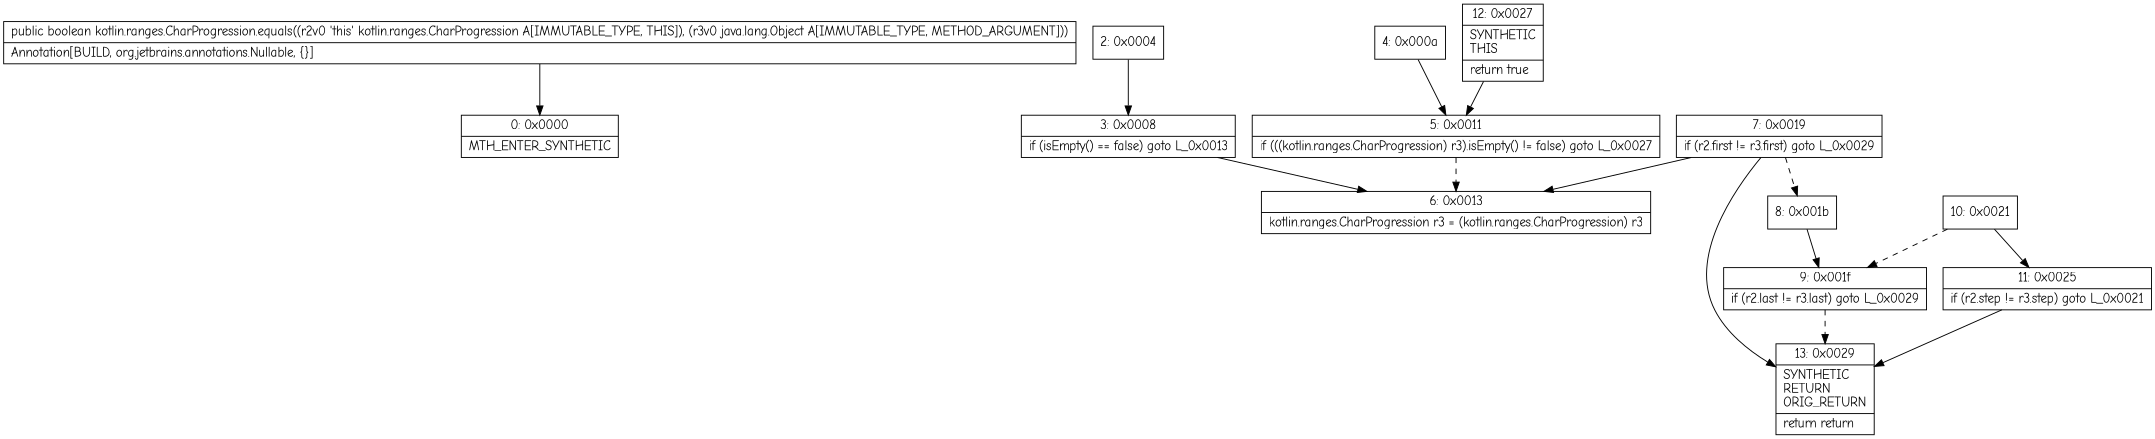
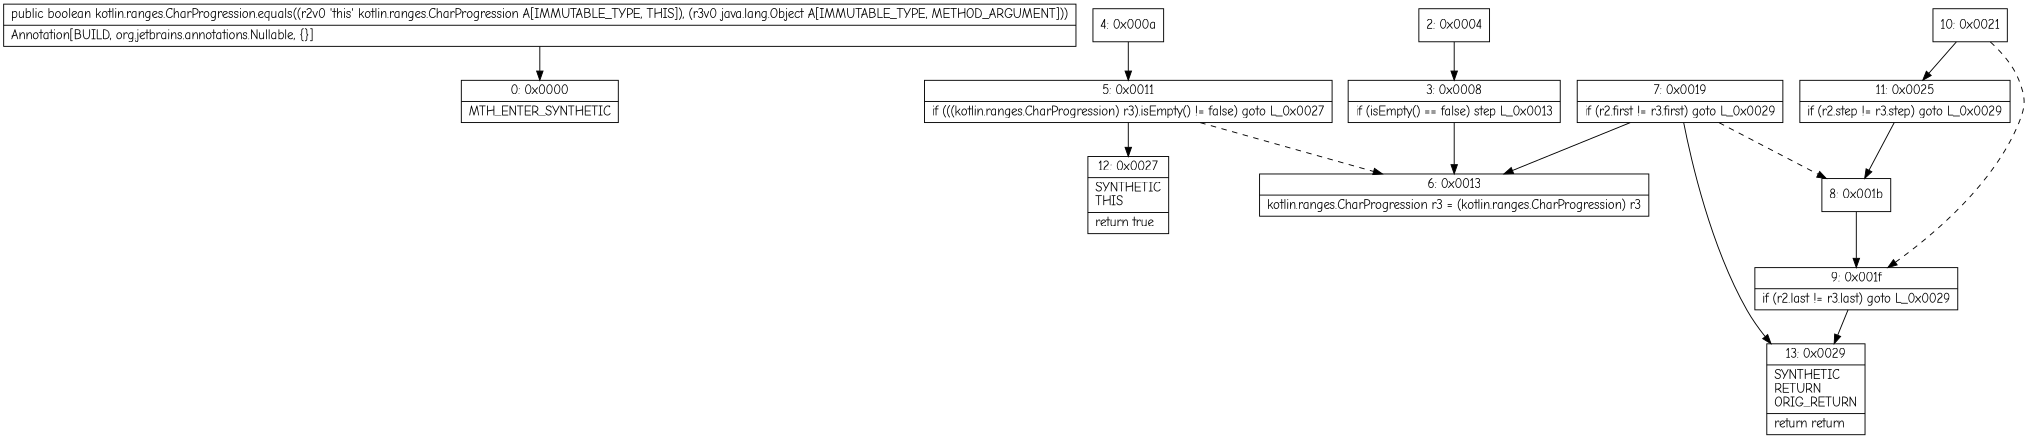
edge "12: 0x0027" -> "5: 0x0011": reversed
node "3: 0x0008": text "if (isEmpty() == false) goto L_0x0013" -> "if (isEmpty() == false) step L_0x0013"
node "11: 0x0025": text "if (r2.step != r3.step) goto L_0x0021" -> "if (r2.step != r3.step) goto L_0x0029"
edge "9: 0x001f" -> "13: 0x0029": style dashed -> solid
edge "11: 0x0025" -> "13: 0x0029": now "11: 0x0025" -> "8: 0x001b"
